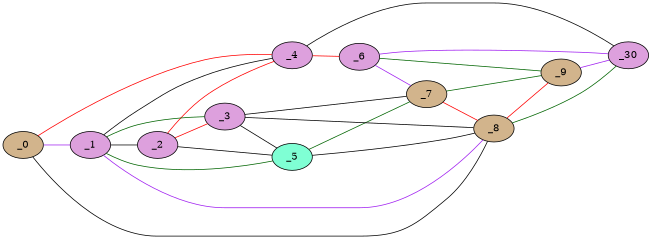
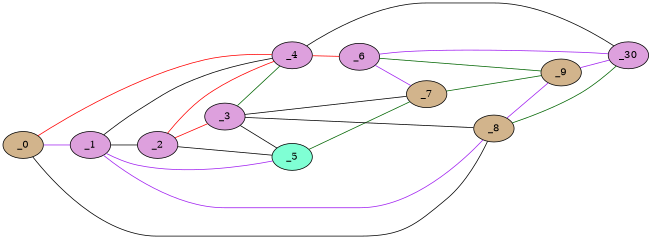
edge "_9" -- "_8": color red -> purple
edge "_7" -- "_8": removed
edge "_3" -- "_1": now "_3" -- "_4"
edge "_8" -- "_5": removed
edge "_1" -- "_5": color darkgreen -> purple
